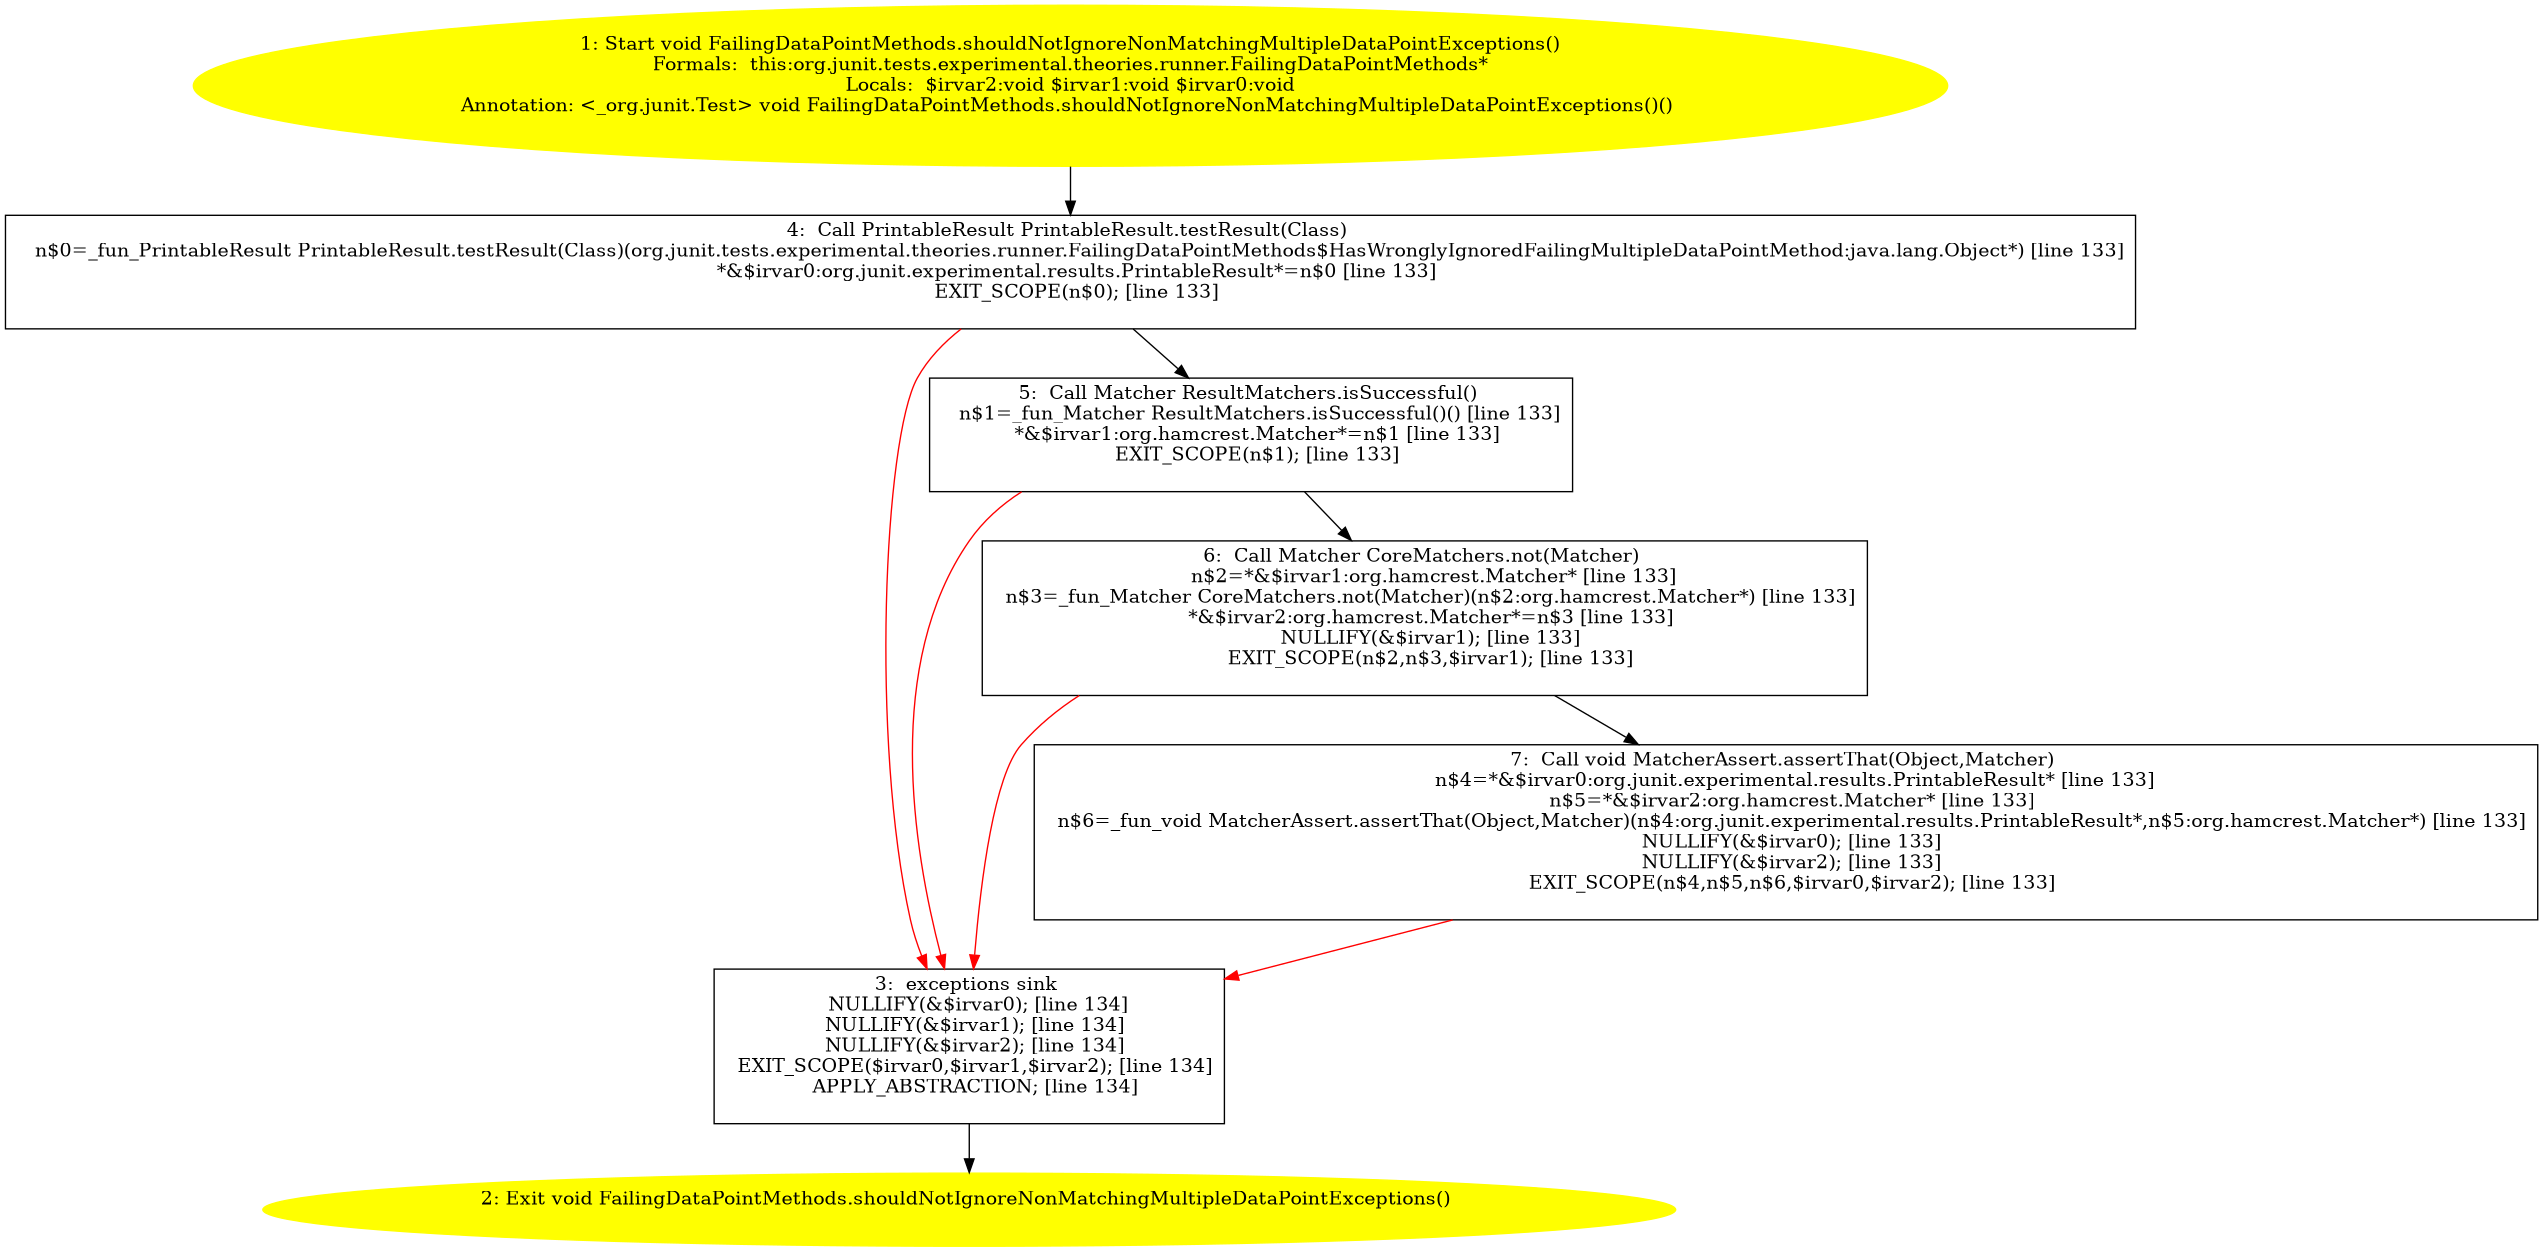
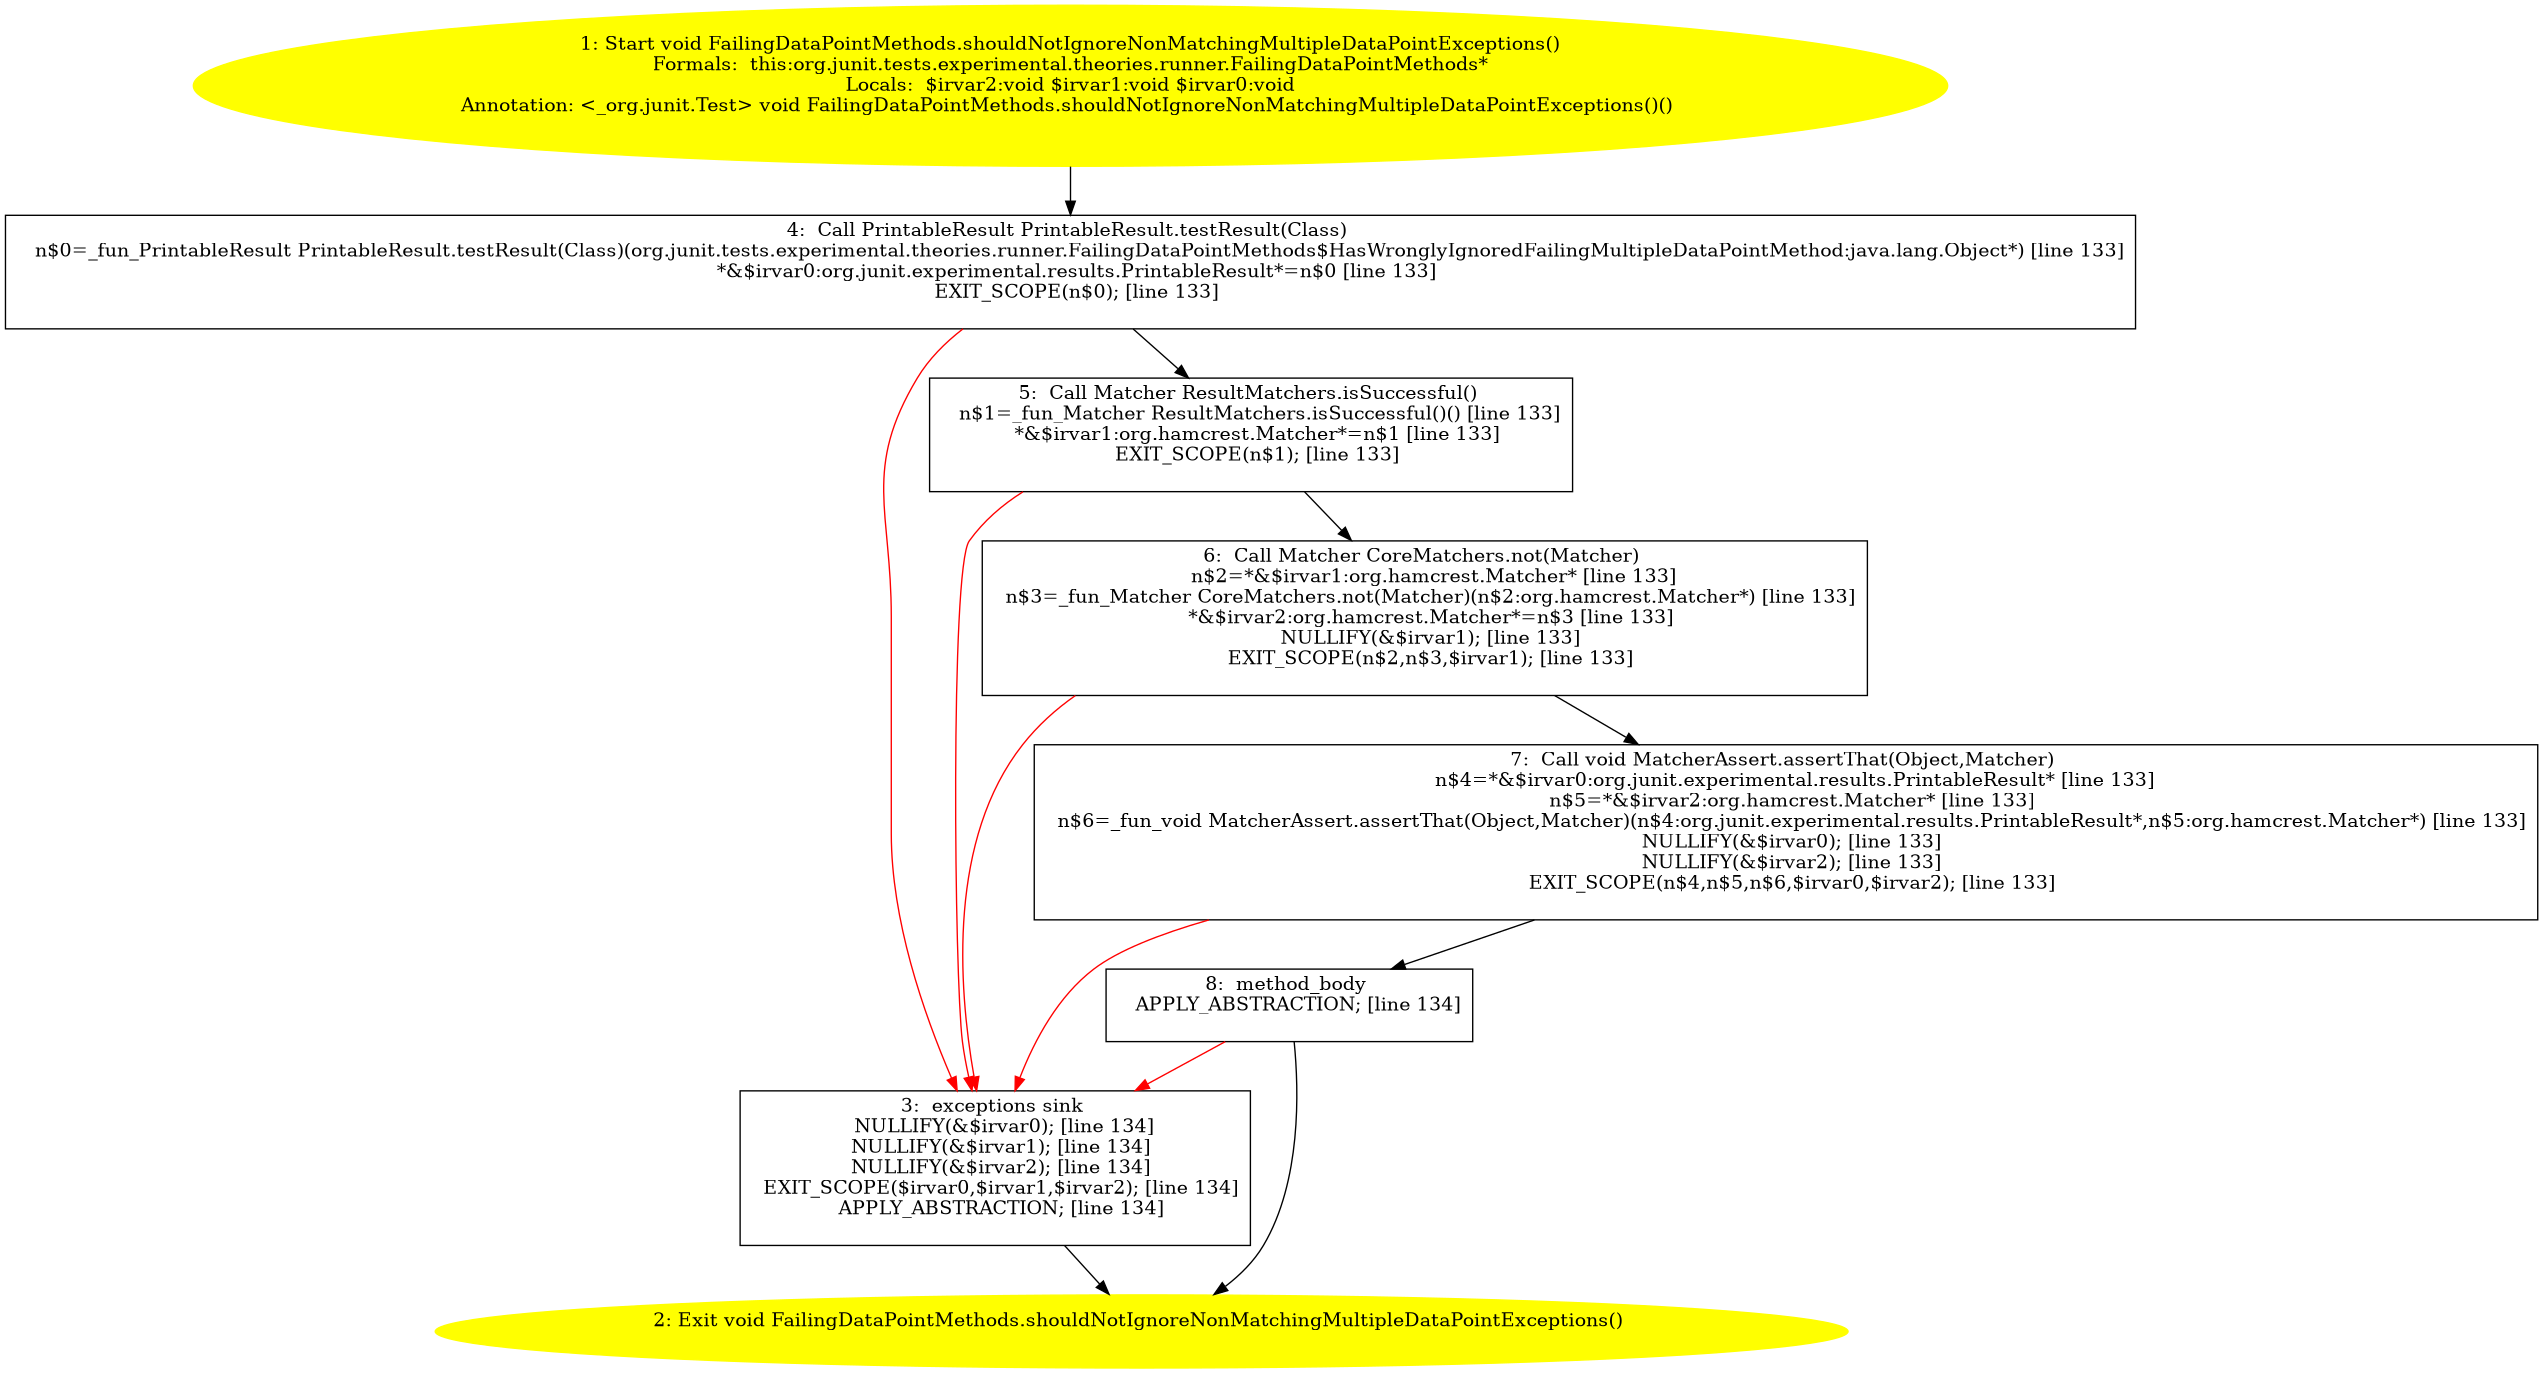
node "8:  method_body APPLY_ABSTRACTION; [line 134]": added
